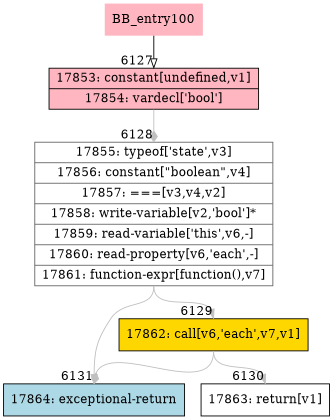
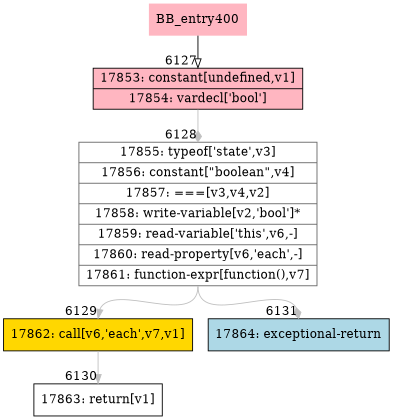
node "BB_entry100": label "BB_entry100" -> "BB_entry400"
edge "17855: typeof['state',v3]" -> "17864: exceptional-return": arrowhead normal -> diamond
edge "17862: call[v6,'each',v7,v1]" -> "17864: exceptional-return": removed
